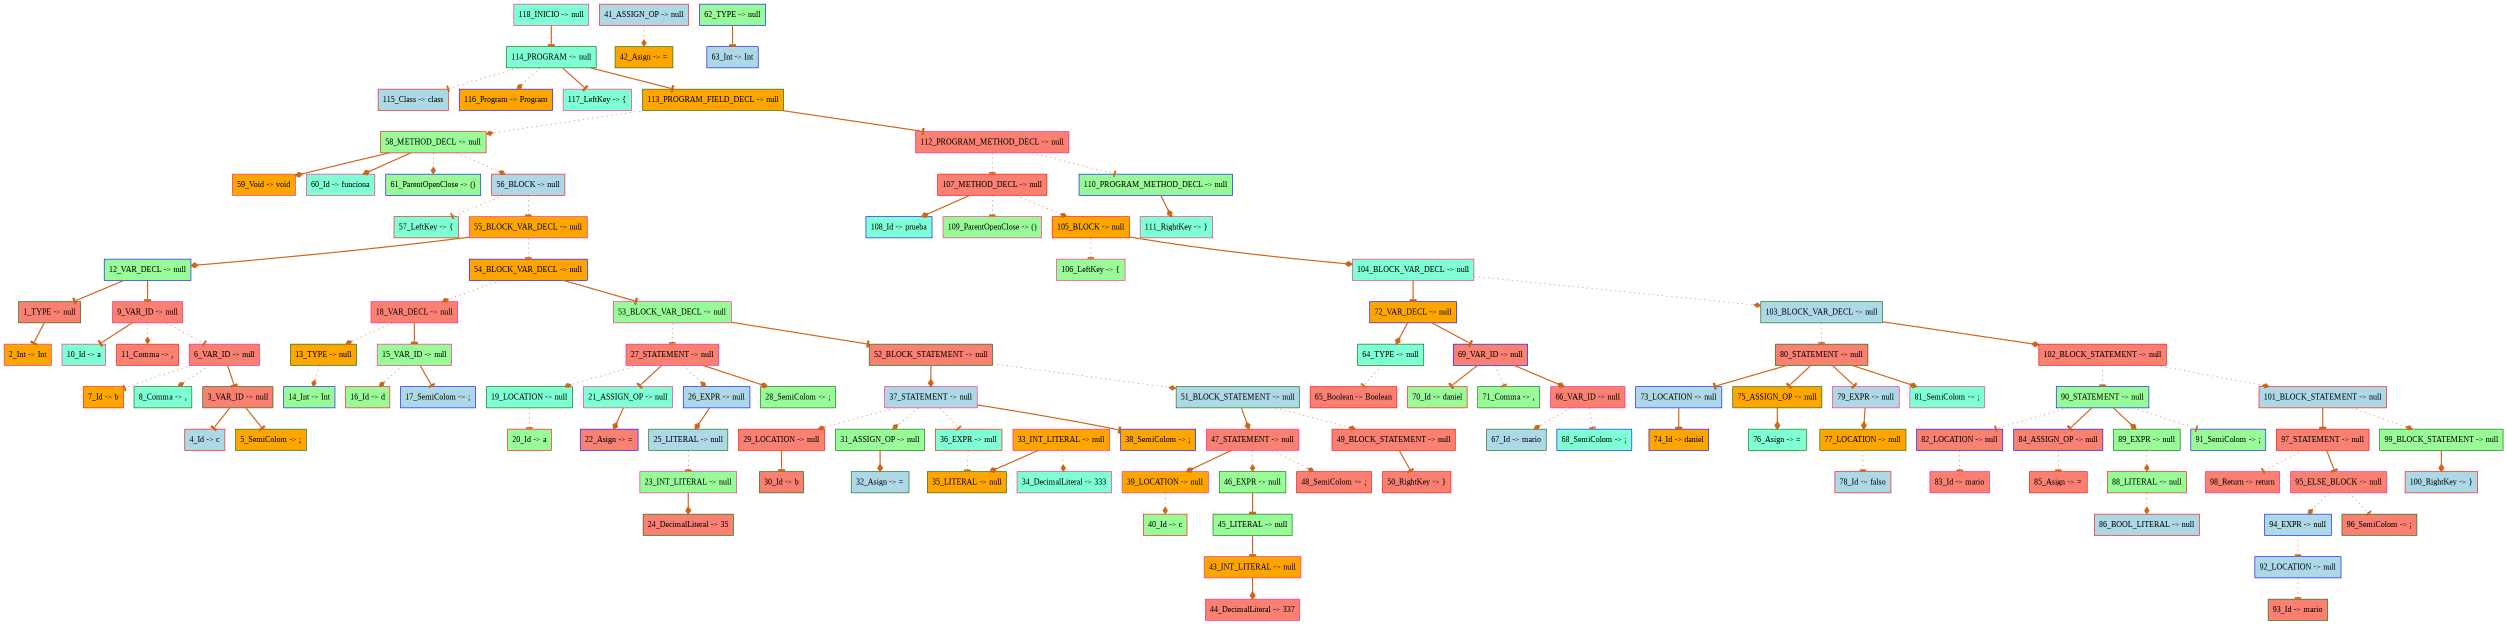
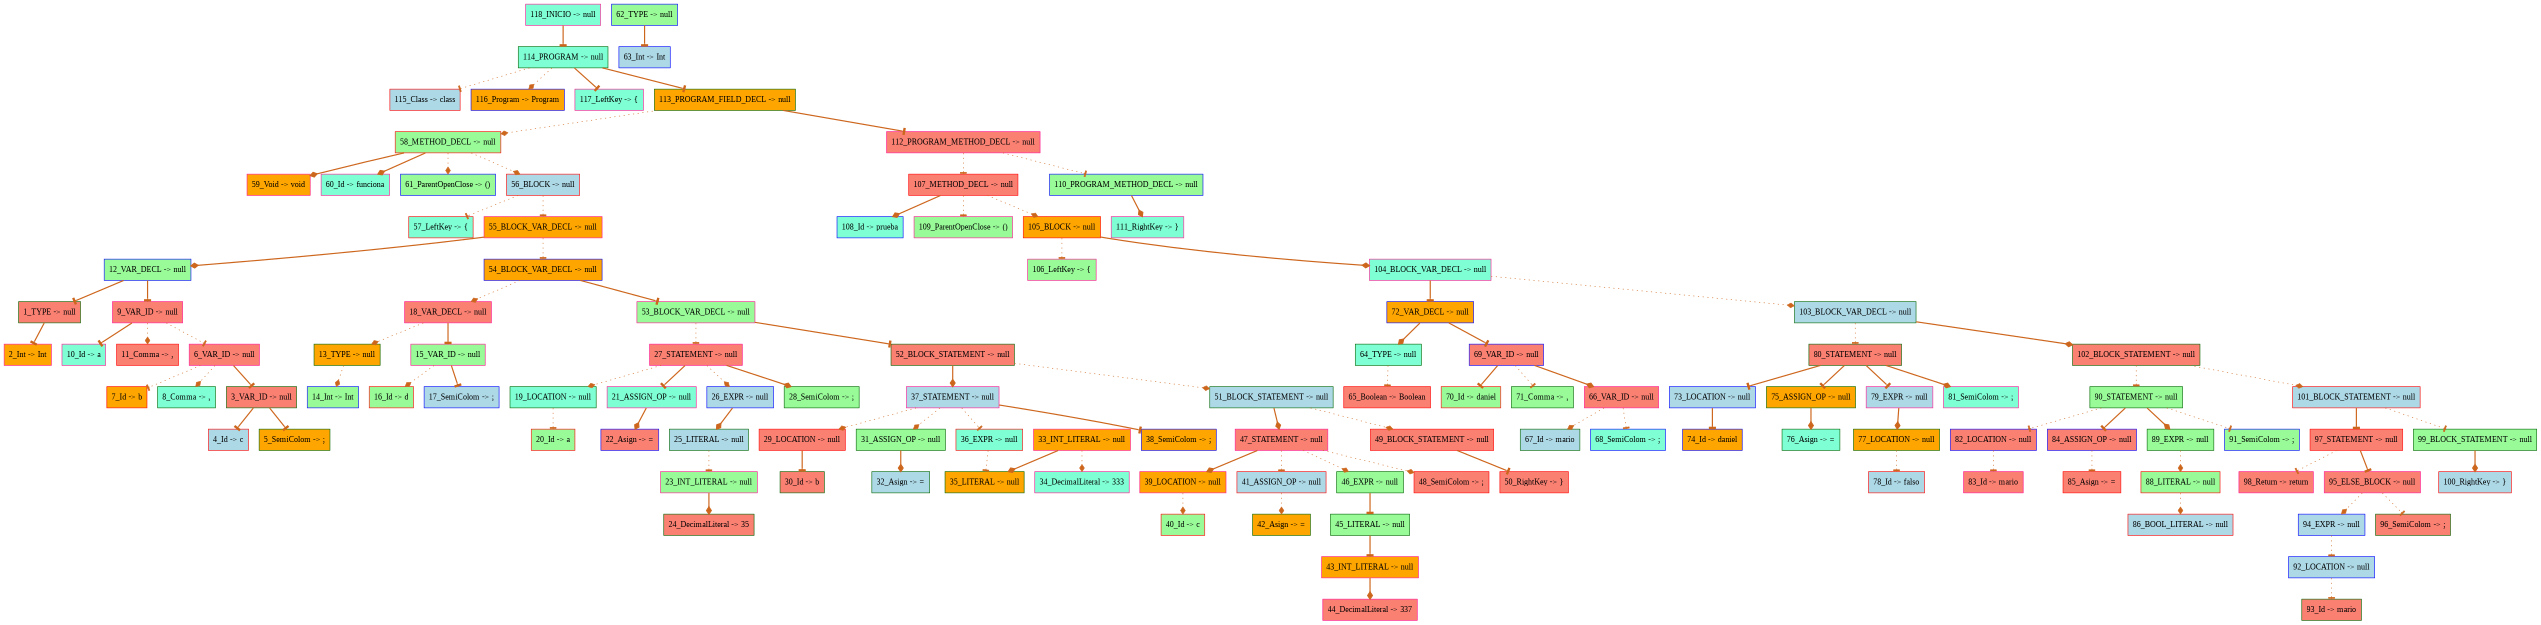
node "102_BLOCK_STATEMENT -> null": color red -> darkgreen
node "90_STATEMENT -> null": color blue -> darkgreen
edge "101_BLOCK_STATEMENT -> null" -> "99_BLOCK_STATEMENT -> null": arrowhead diamond -> tee
edge "47_STATEMENT -> null" -> "41_ASSIGN_OP -> null": added
